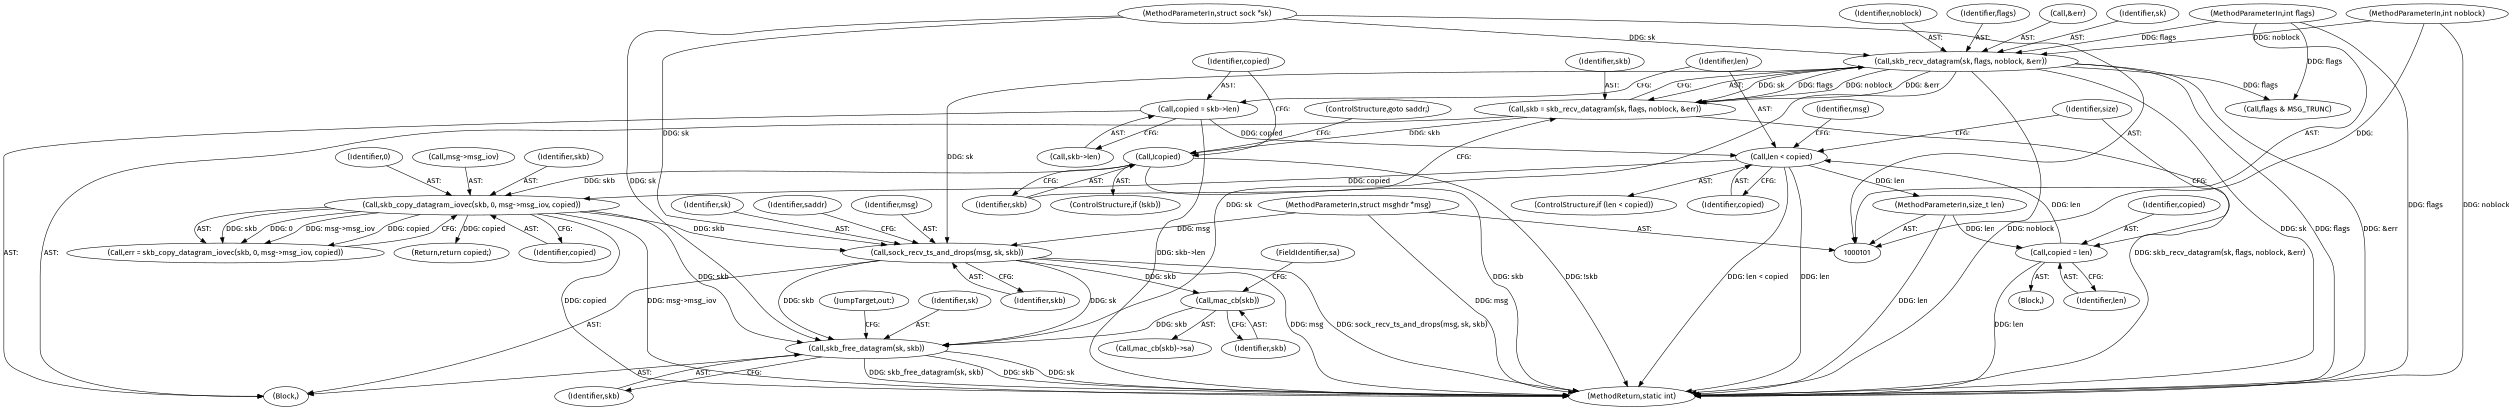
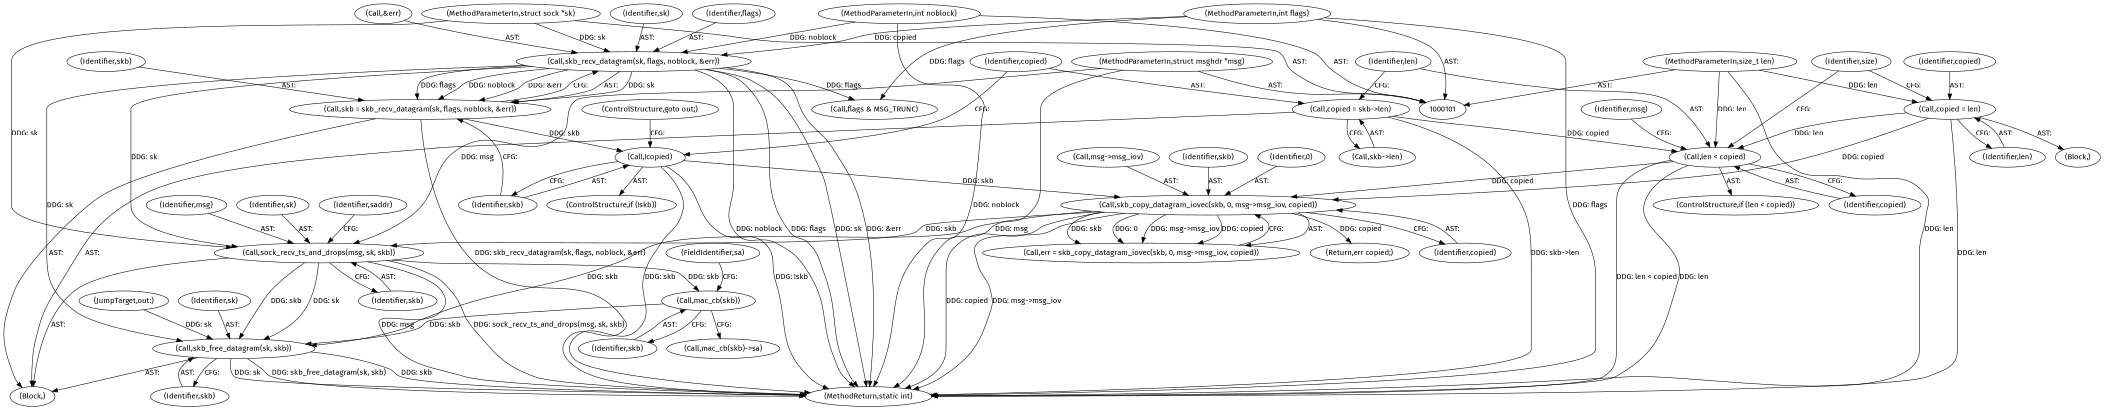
node "(Identifier,noblock)": removed
edge "(MethodParameterIn,struct sock *sk)" -> "(Call,skb_free_datagram(sk, skb))": removed, label "DDG: sk"
edge "(MethodParameterIn,int flags)" -> "(Call,skb_recv_datagram(sk, flags, noblock, &err))": label "DDG: flags" -> "DDG: copied"
node "(ControlStructure,goto saddr;)": label "(ControlStructure,goto saddr;)" -> "(ControlStructure,goto out;)"
edge "(MethodParameterIn,int noblock)" -> "1000101": label "DDG: " -> "AST: "
edge "(Call,len < copied)" -> "(MethodParameterIn,size_t len)": reversed
edge "(Call,copied = len)" -> "(Call,skb_copy_datagram_iovec(skb, 0, msg->msg_iov, copied))": added, label "DDG: copied"
node "(Return,return copied;)": label "(Return,return copied;)" -> "(Return,err copied;)"
edge "(JumpTarget,out:)" -> "(Call,skb_free_datagram(sk, skb))": label "CFG: " -> "DDG: sk"
edge "(Call,mac_cb(skb))" -> "(Call,mac_cb(skb)->sa)": label "AST: " -> "CFG: "
